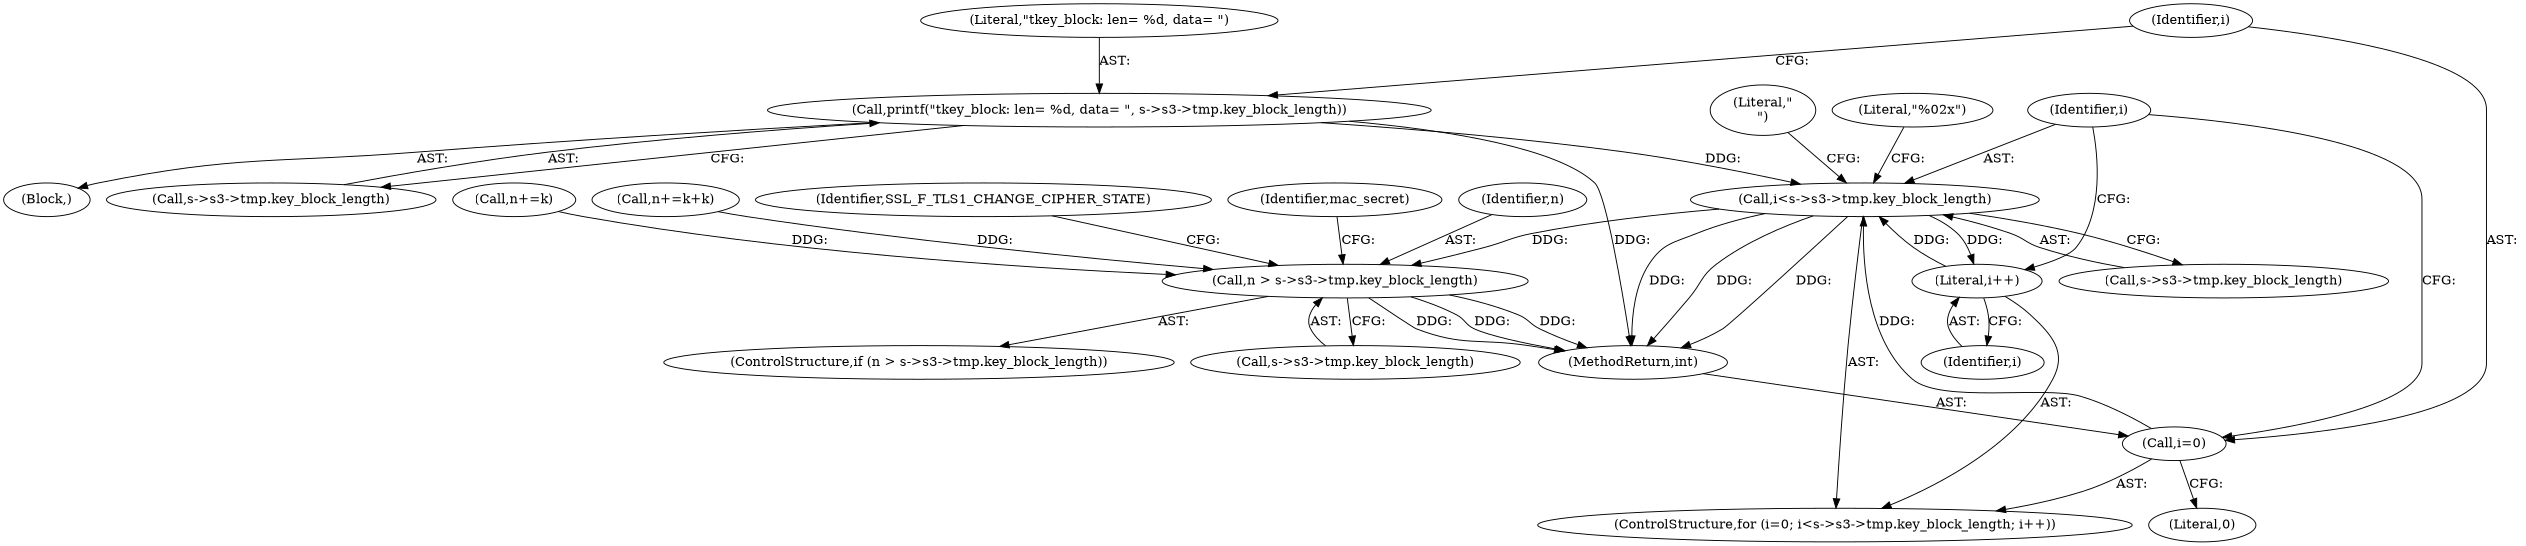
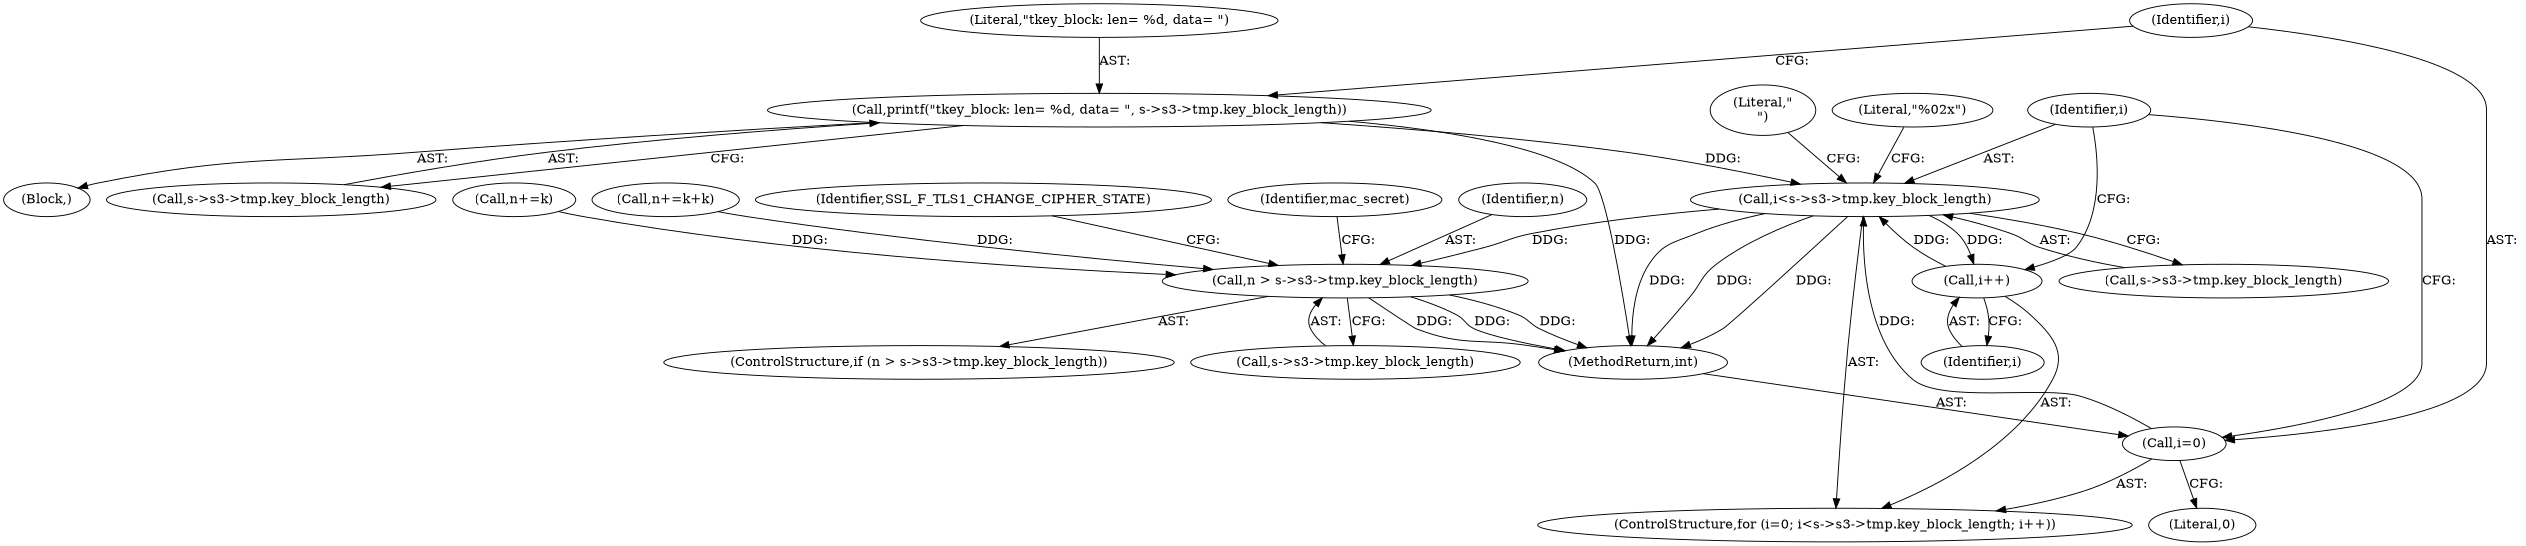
node "(Literal,i++)": label "(Literal,i++)" -> "(Call,i++)"
